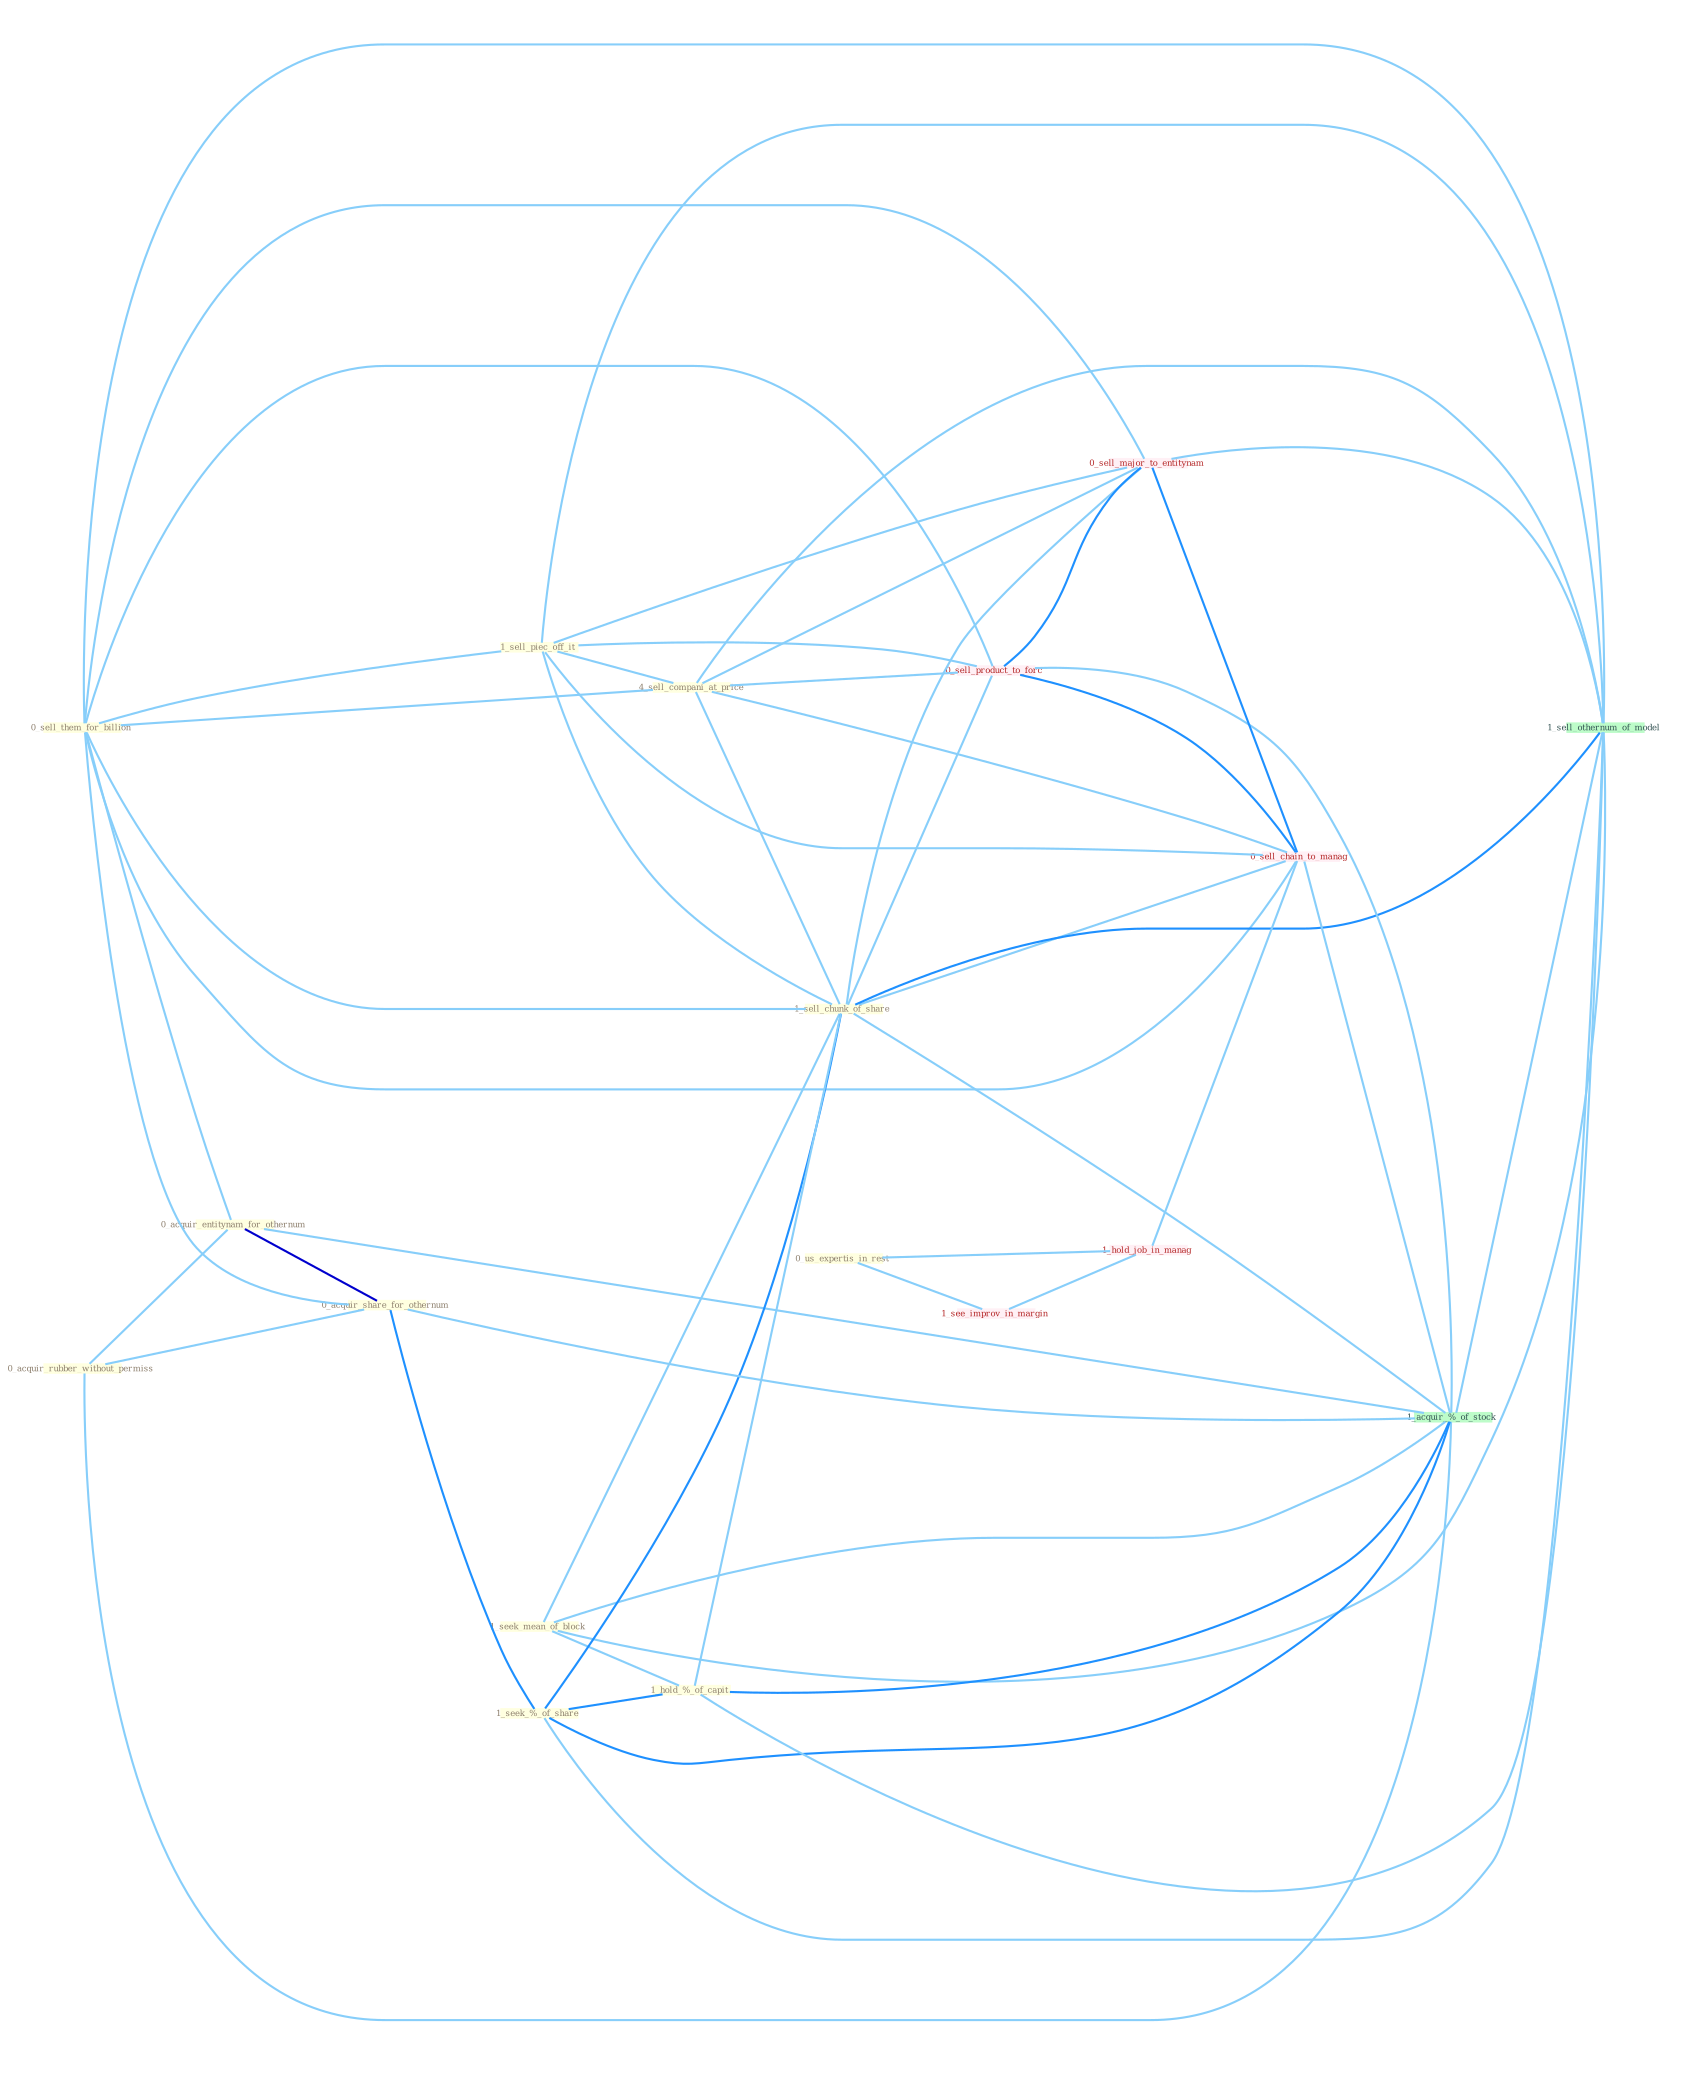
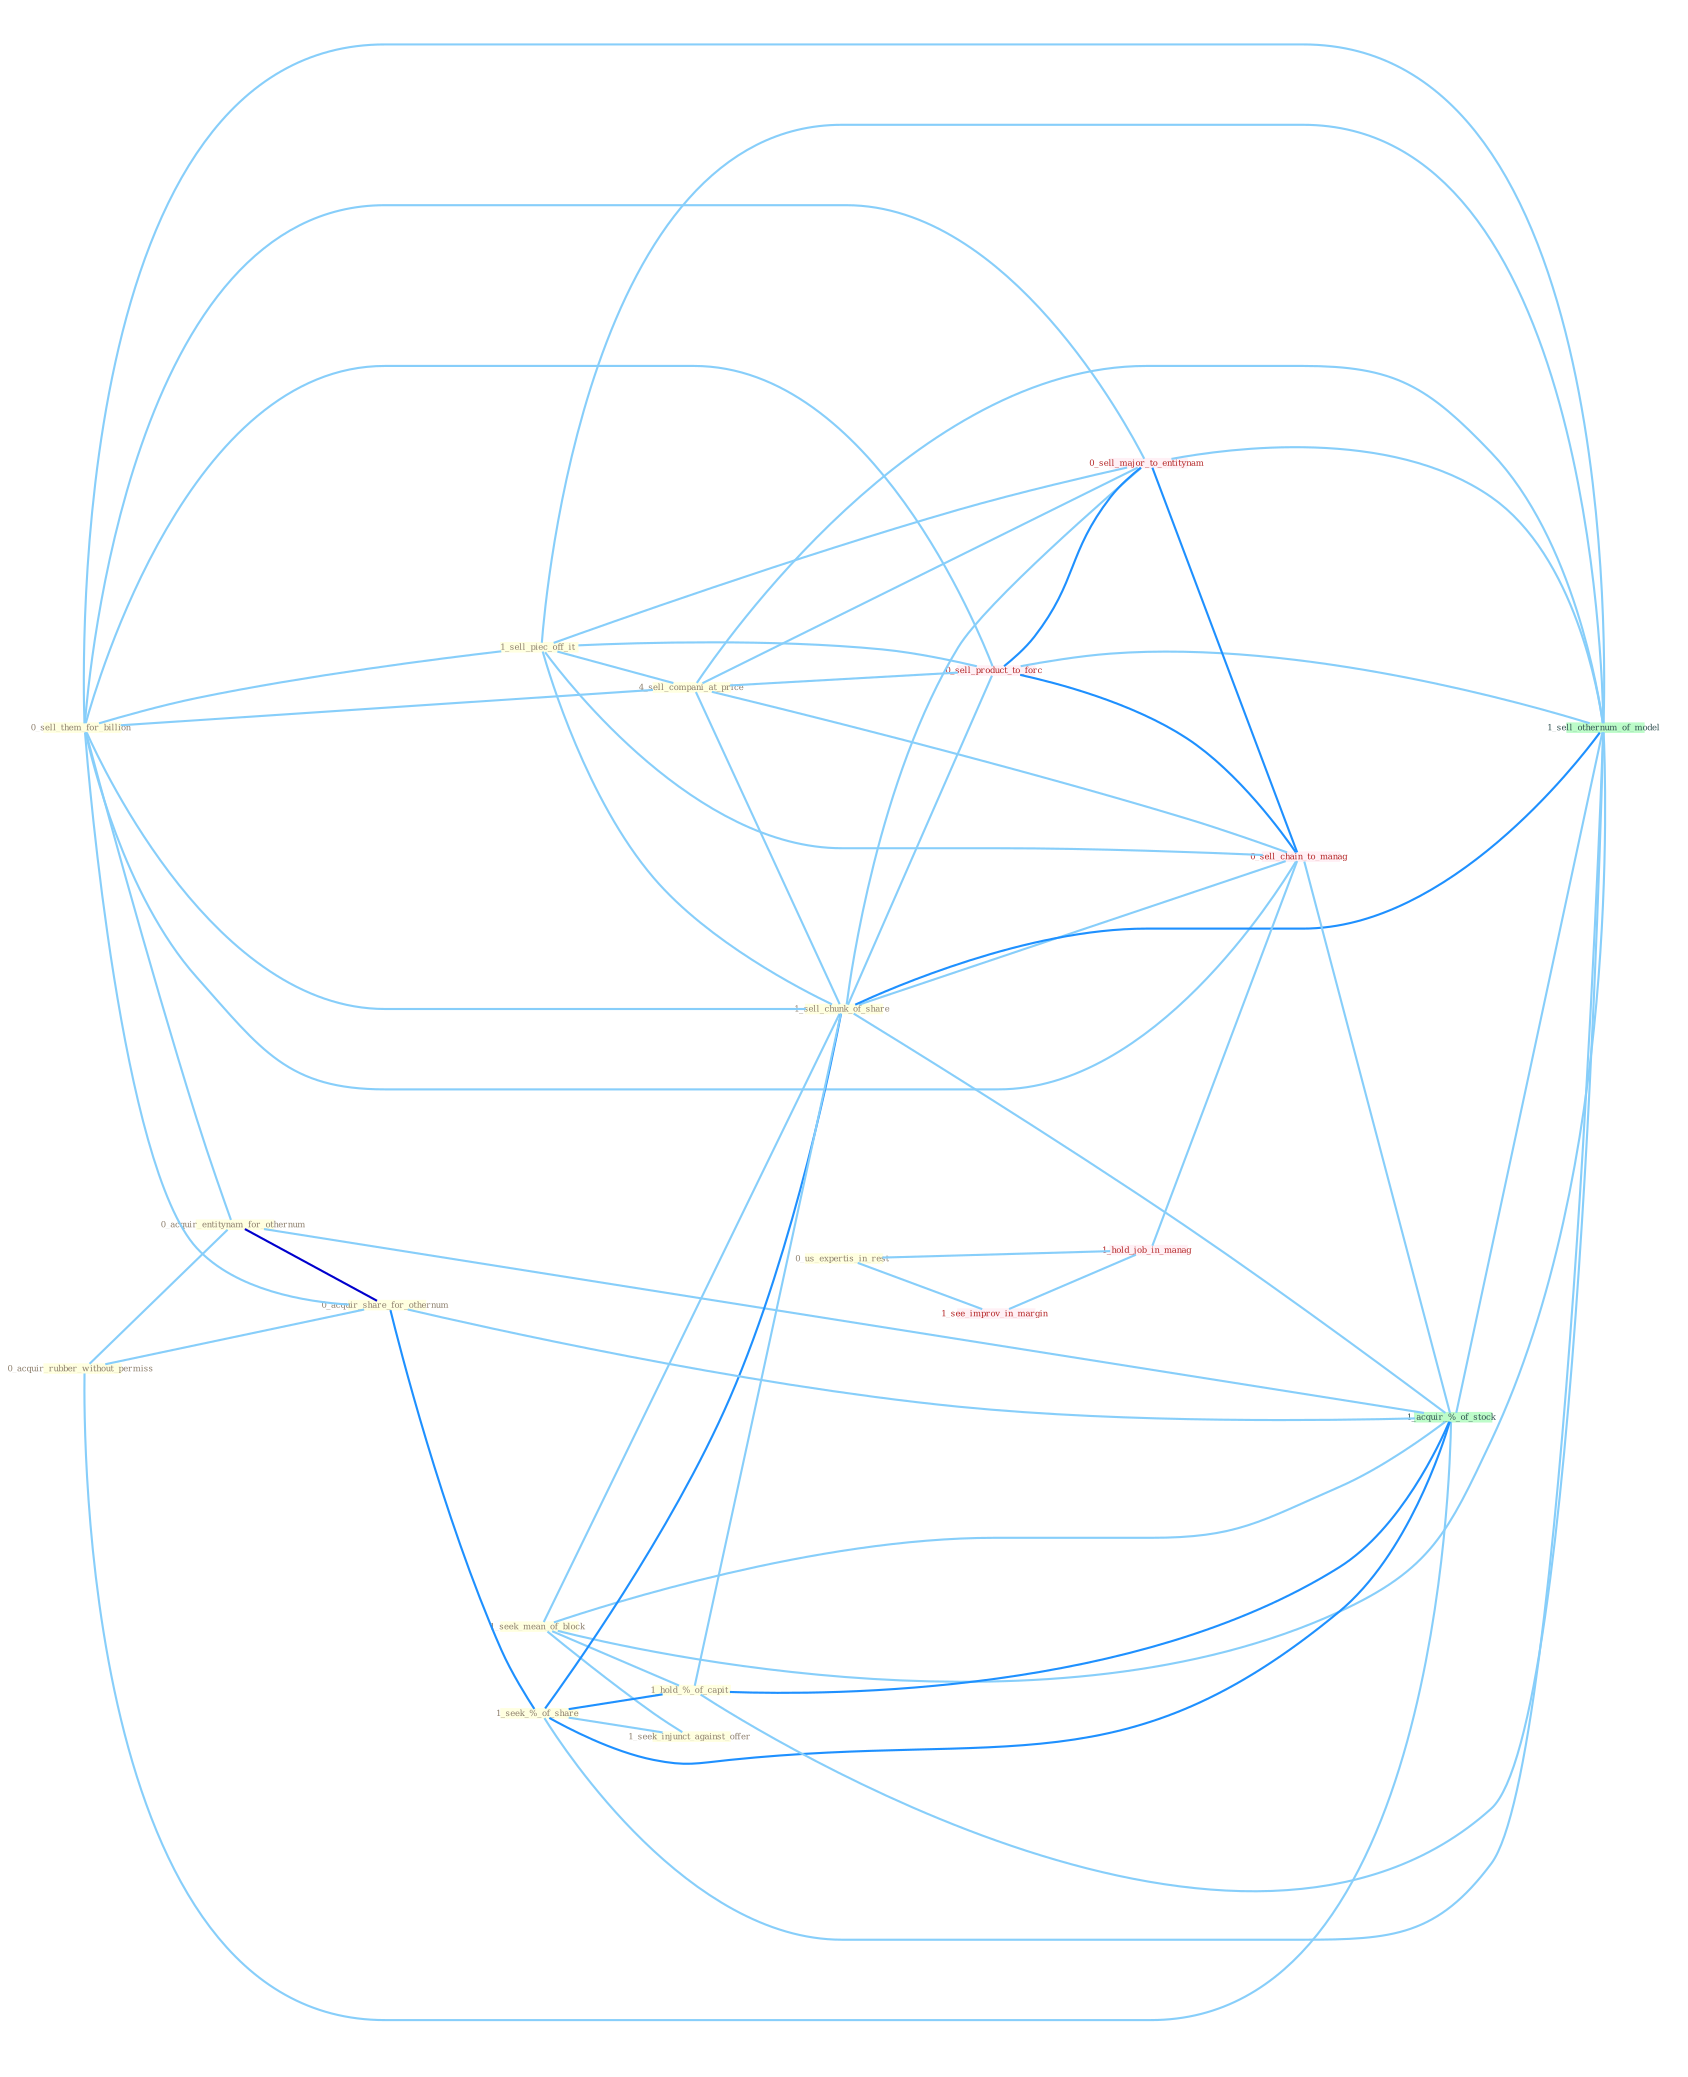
edge "0_sell_product_to_forc" -- "1_acquir_%_of_stock": now "0_sell_product_to_forc" -- "1_sell_othernum_of_model"
node "1_seek_injunct_against_offer": added
